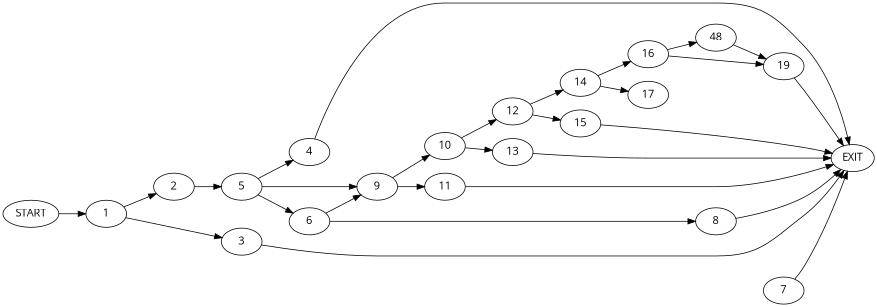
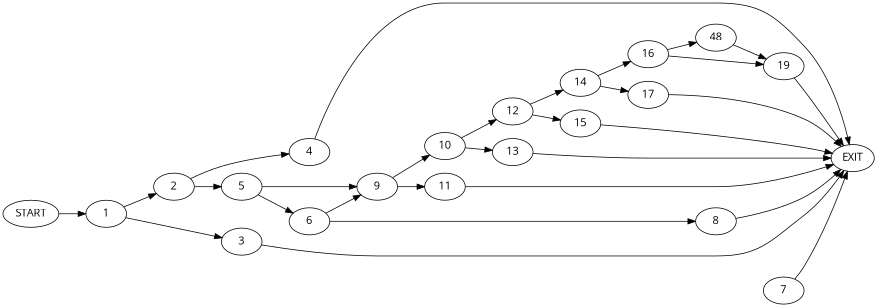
edge "17" -> "EXIT": added
edge "5" -> "4": now "2" -> "4"
